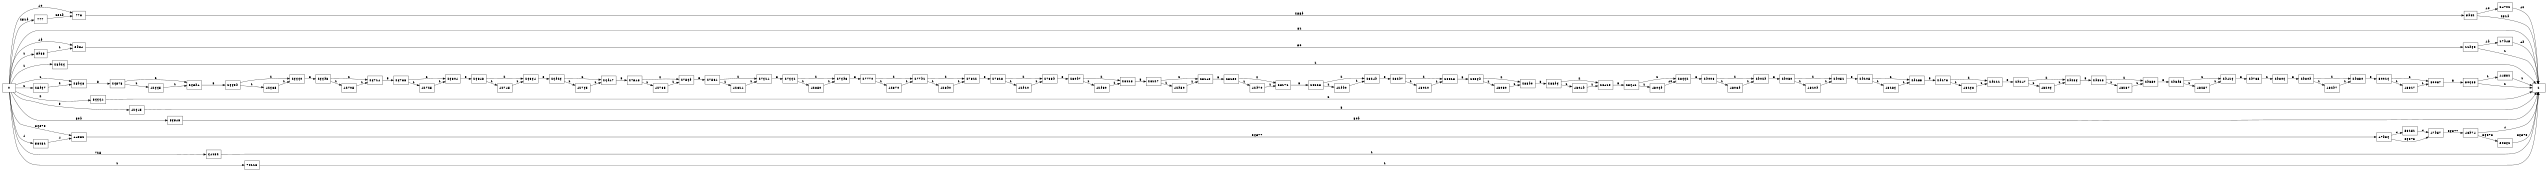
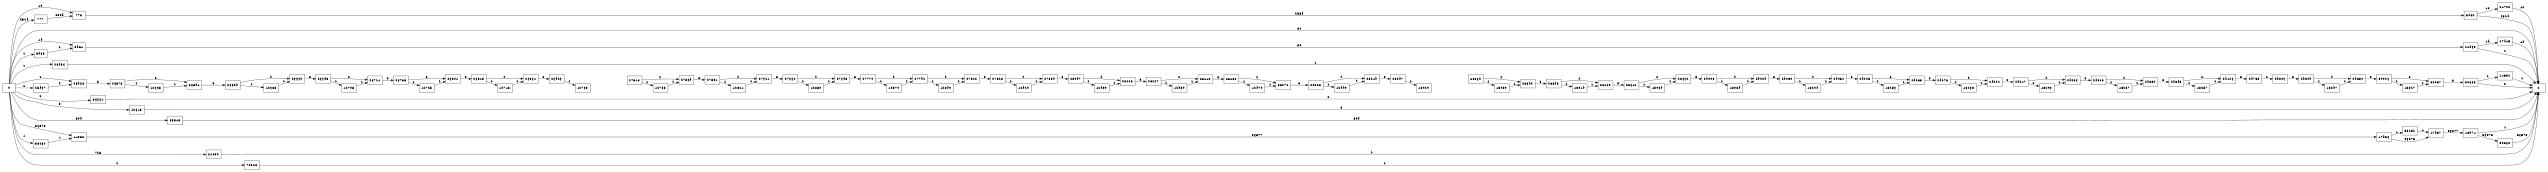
node "28318": removed
node "26947": removed
edge "43069" -> "28662": label "40" -> "1"
